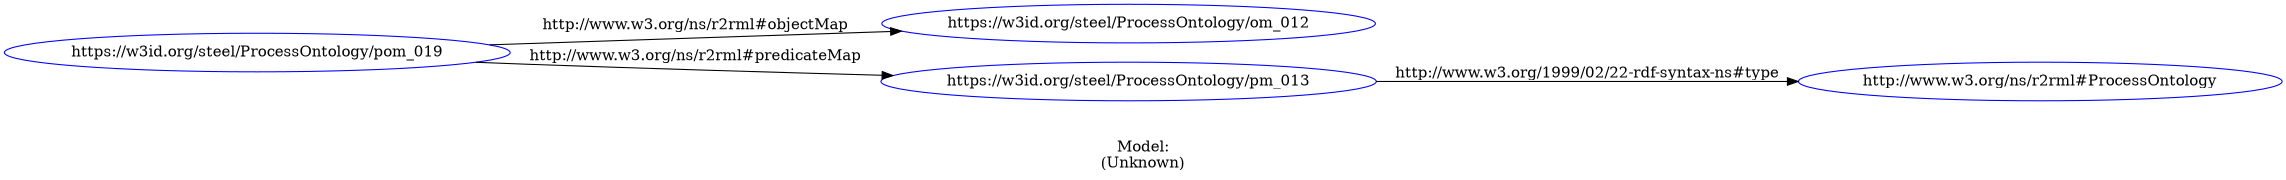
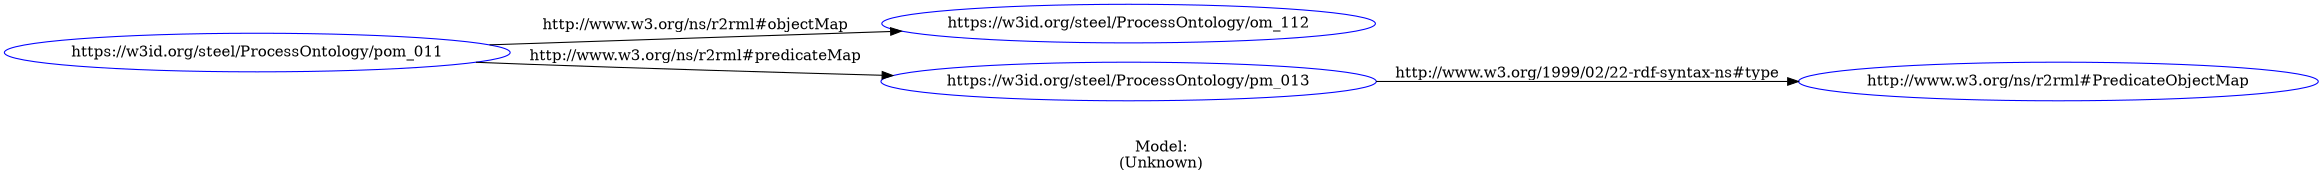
node "https://w3id.org/steel/ProcessOntology/om_012": label "https://w3id.org/steel/ProcessOntology/om_012" -> "https://w3id.org/steel/ProcessOntology/om_112"
node "https://w3id.org/steel/ProcessOntology/pom_019": label "https://w3id.org/steel/ProcessOntology/pom_019" -> "https://w3id.org/steel/ProcessOntology/pom_011"
node "http://www.w3.org/ns/r2rml#ProcessOntology": label "http://www.w3.org/ns/r2rml#ProcessOntology" -> "http://www.w3.org/ns/r2rml#PredicateObjectMap"
